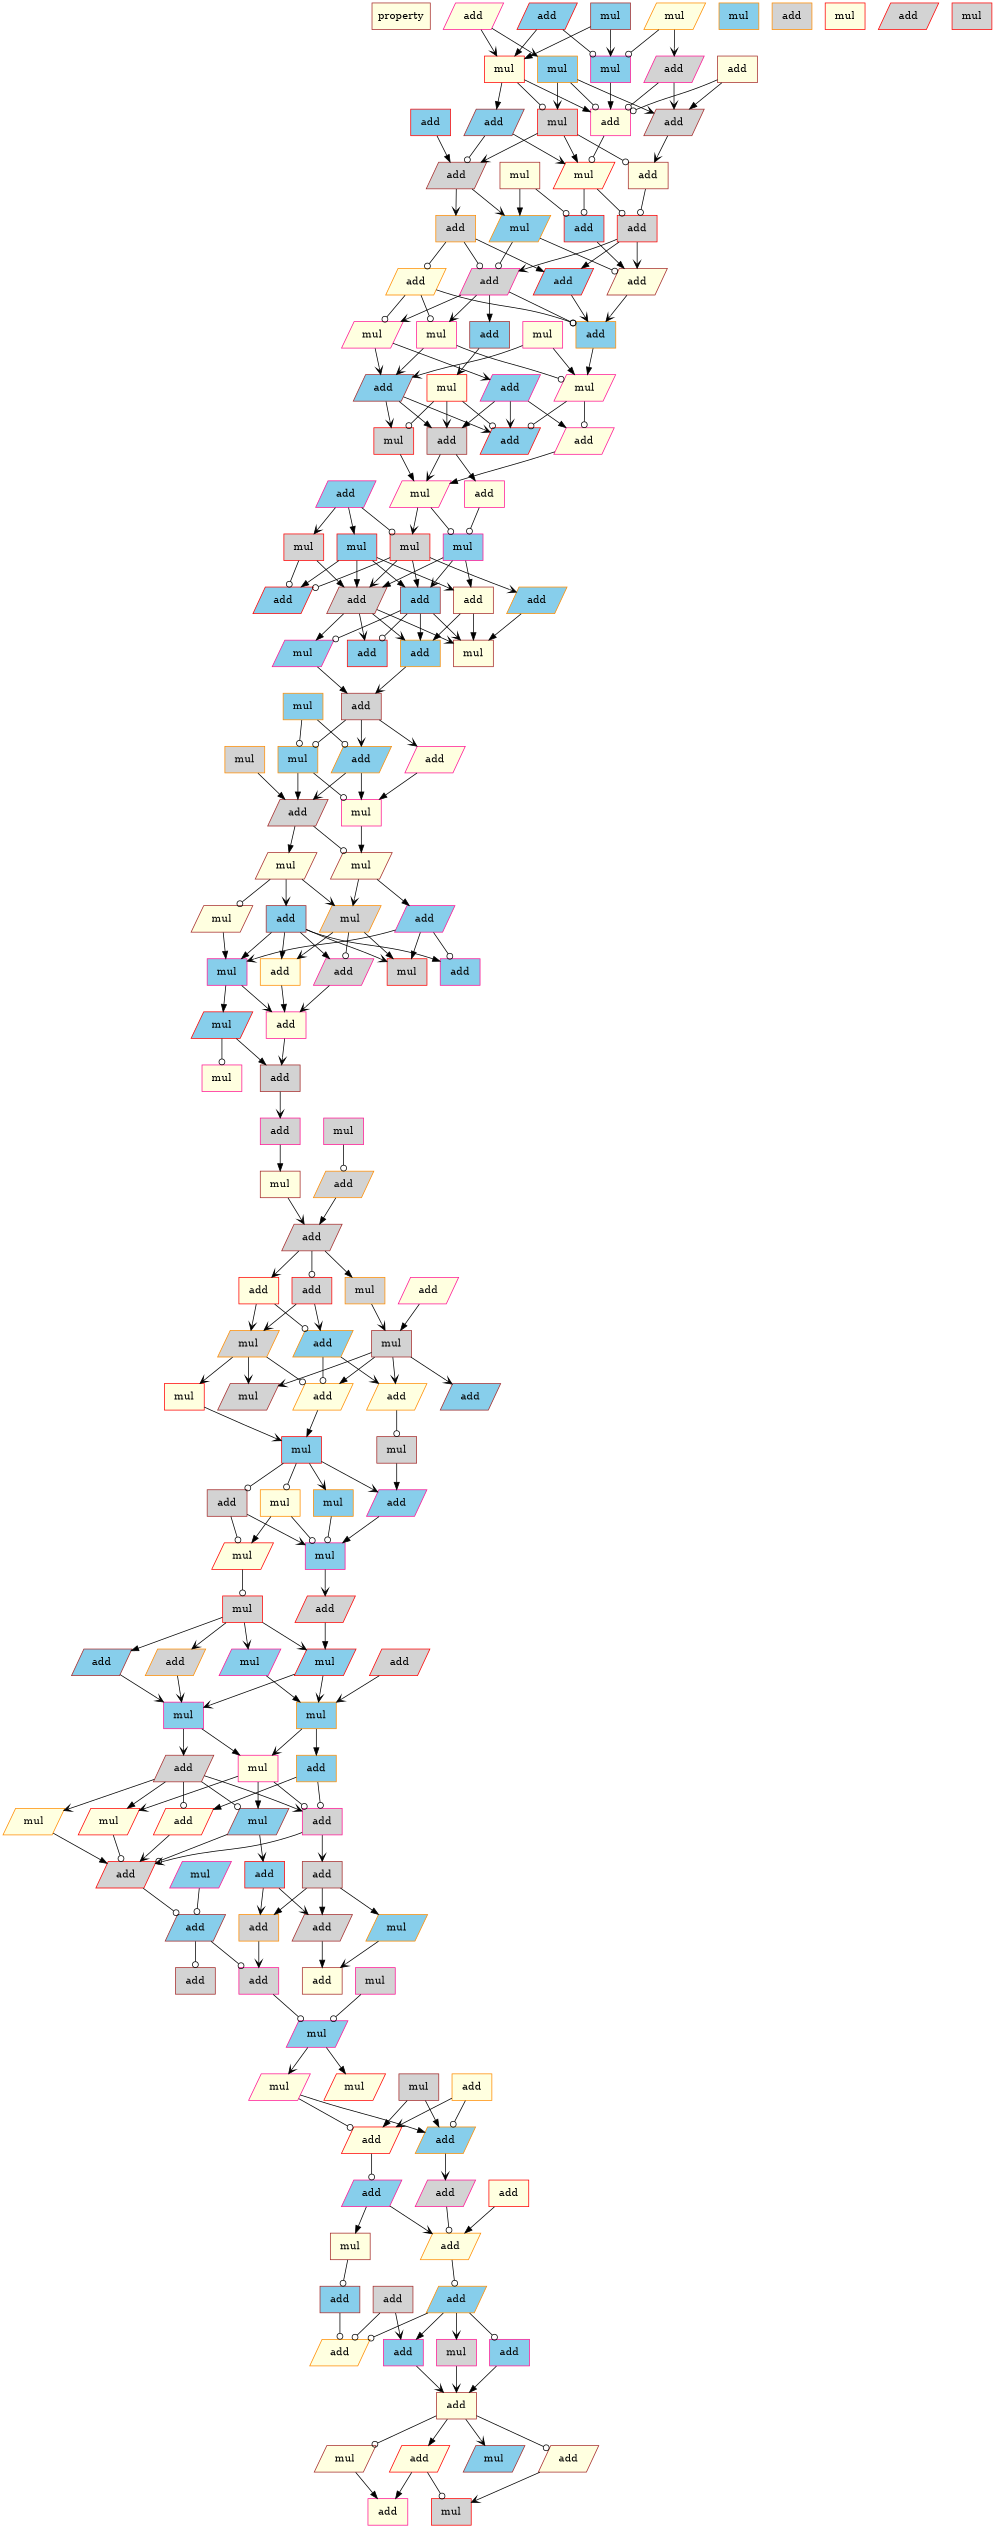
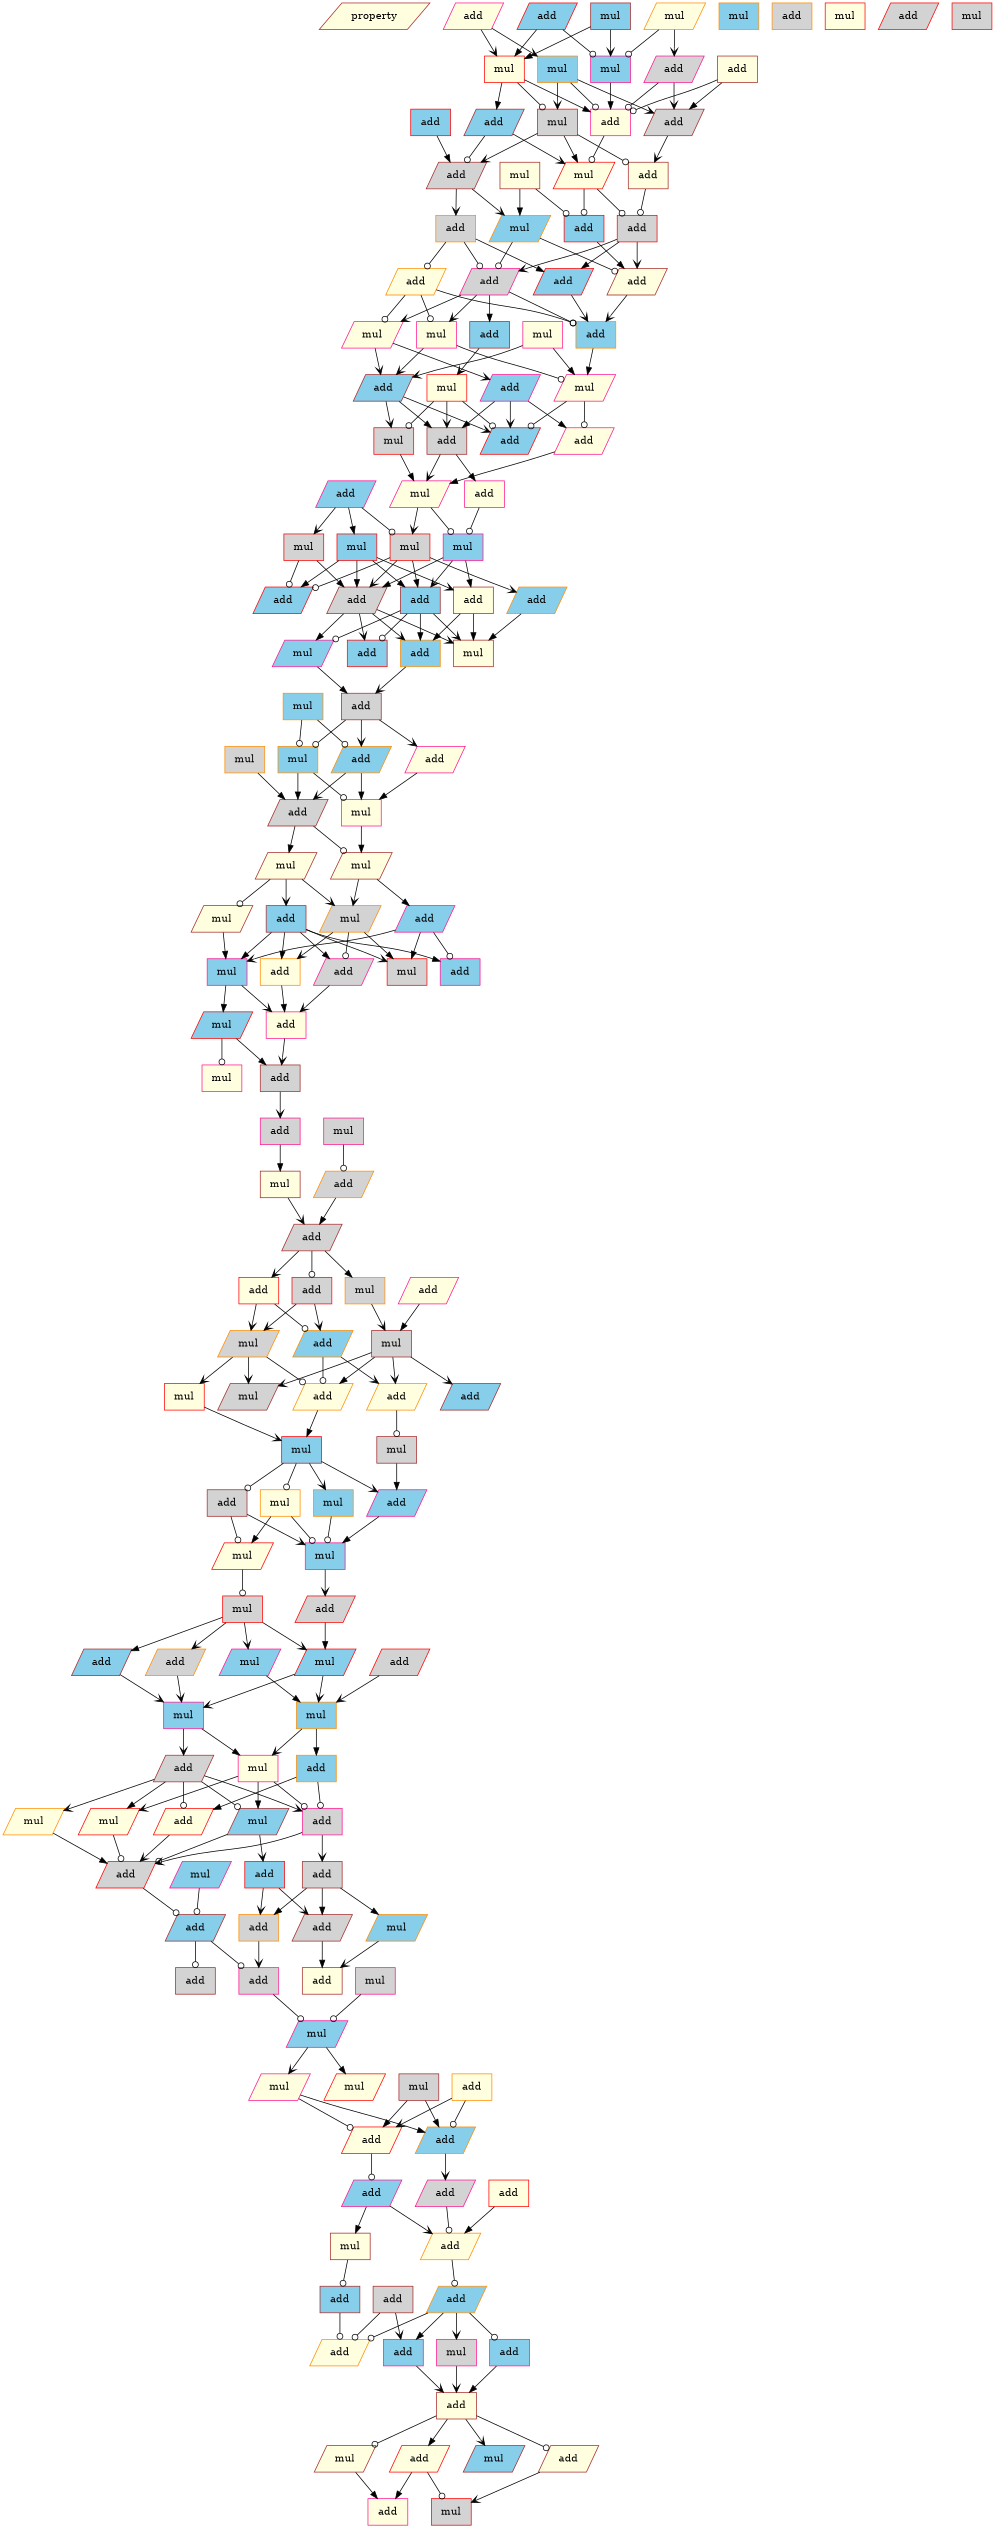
node "property": shape box -> parallelogram
